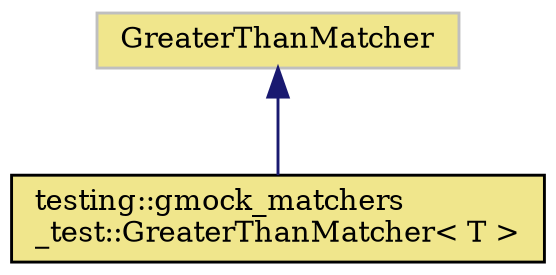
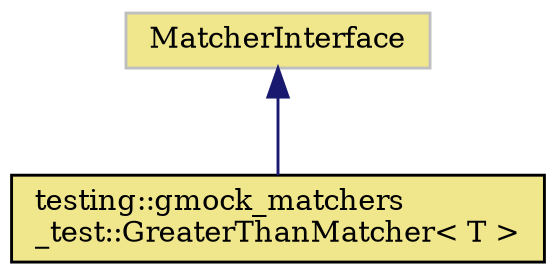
node "GreaterThanMatcher": label "GreaterThanMatcher" -> "MatcherInterface"
